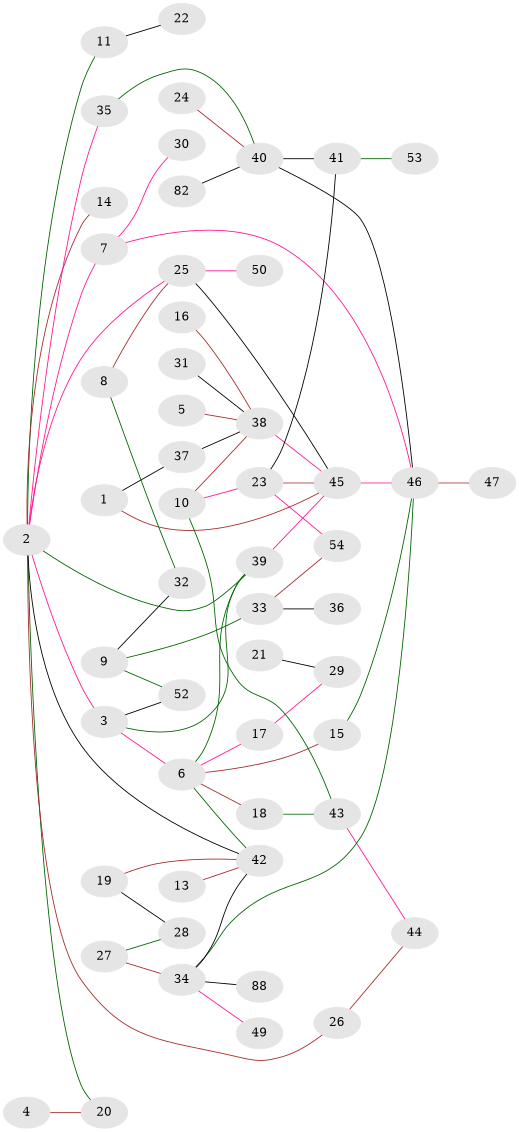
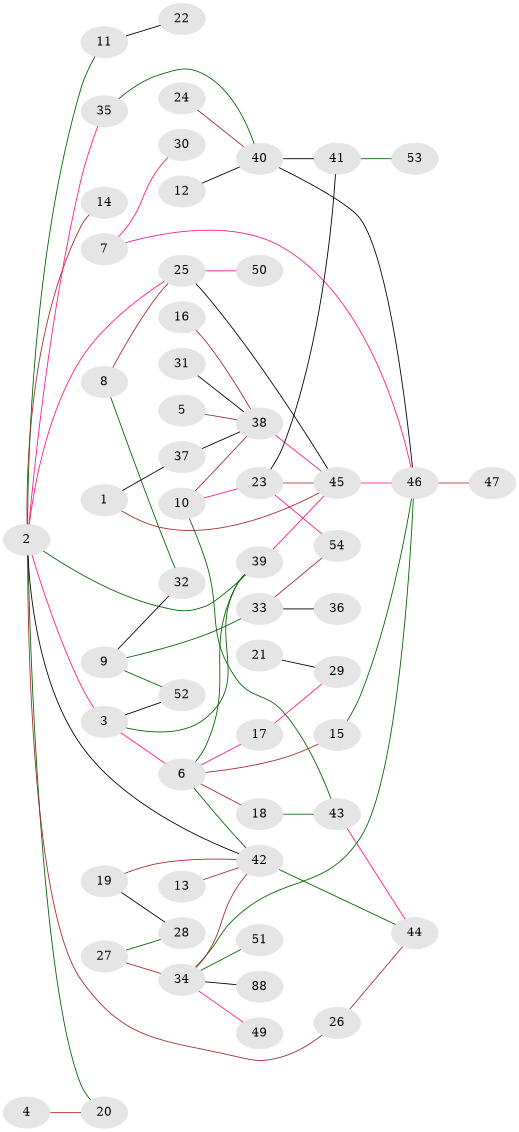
node "82": label "82" -> "12"
edge "7" -- "2": removed
edge "42" -- "44": added
edge "42" -- "34": color black -> brown
node "51": added
